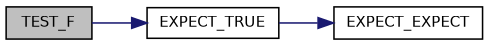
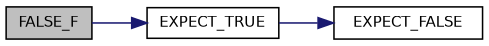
node "TEST_F": label "TEST_F" -> "FALSE_F"
node "EXPECT_EXPECT": label "EXPECT_EXPECT" -> "EXPECT_FALSE"
